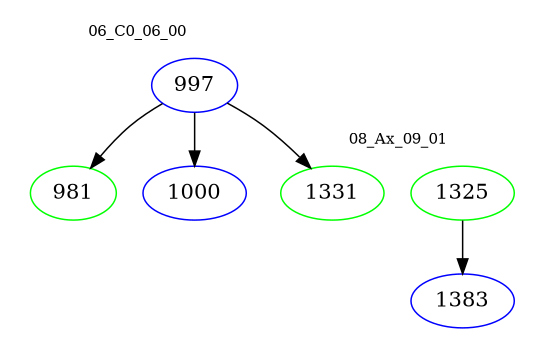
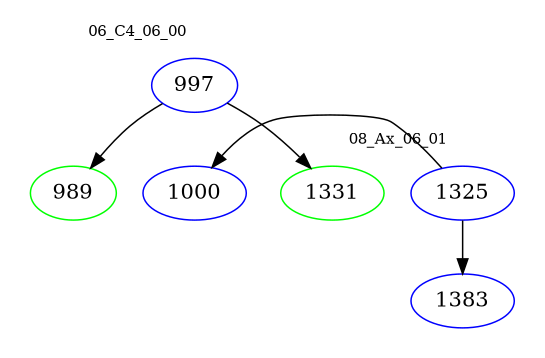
cluster "06_C0_06_00": label "06_C0_06_00" -> "06_C4_06_00"
edge "997" -> "1000": now "1325" -> "1000"
cluster "08_Ax_09_01": label "08_Ax_09_01" -> "08_Ax_06_01"
node "981": label "981" -> "989"
node "1325": color green -> blue
